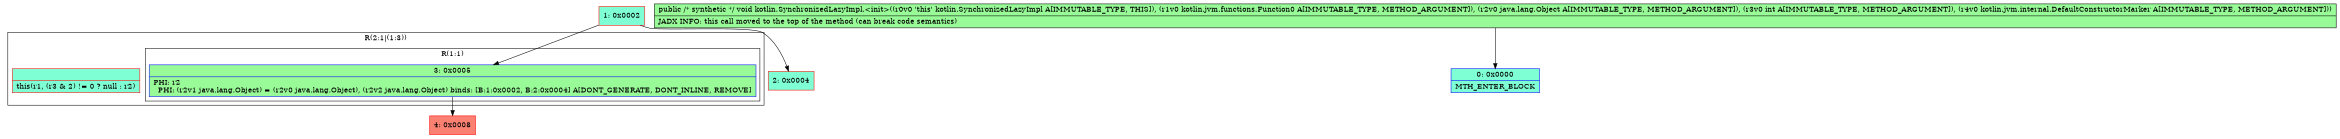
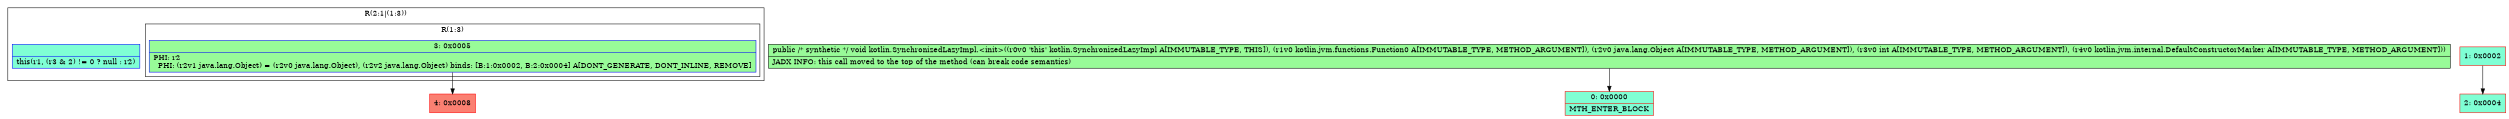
edge "1: 0x0002" -> "3: 0x0005": removed
cluster "R(1:1)": label "R(1:1)" -> "R(1:3)"
node "this(r1, (r3 & 2) != 0 ? null : r2)": color red -> blue
node "0: 0x0000": color blue -> red
